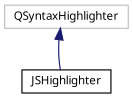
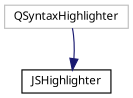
edge "JSHighlighter" -> "QSyntaxHighlighter": reversed
